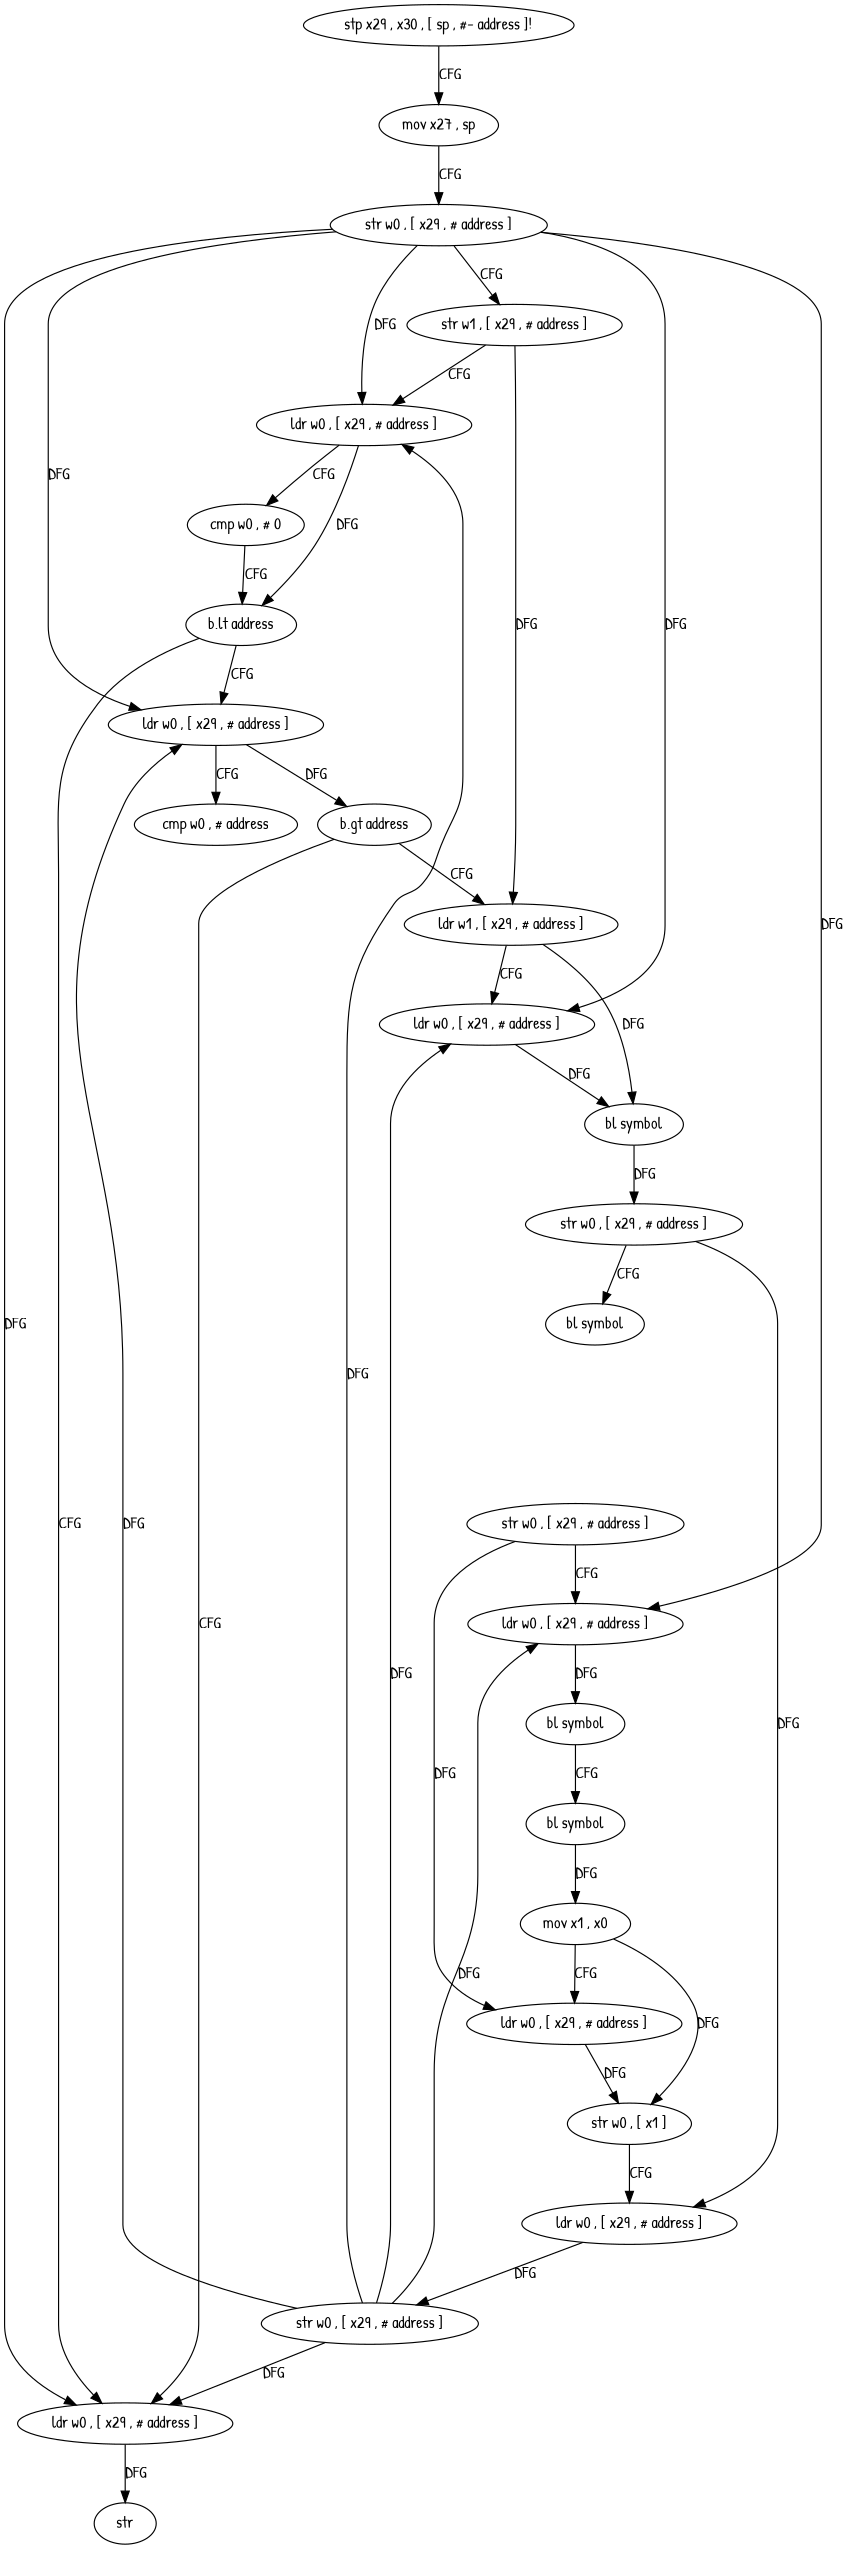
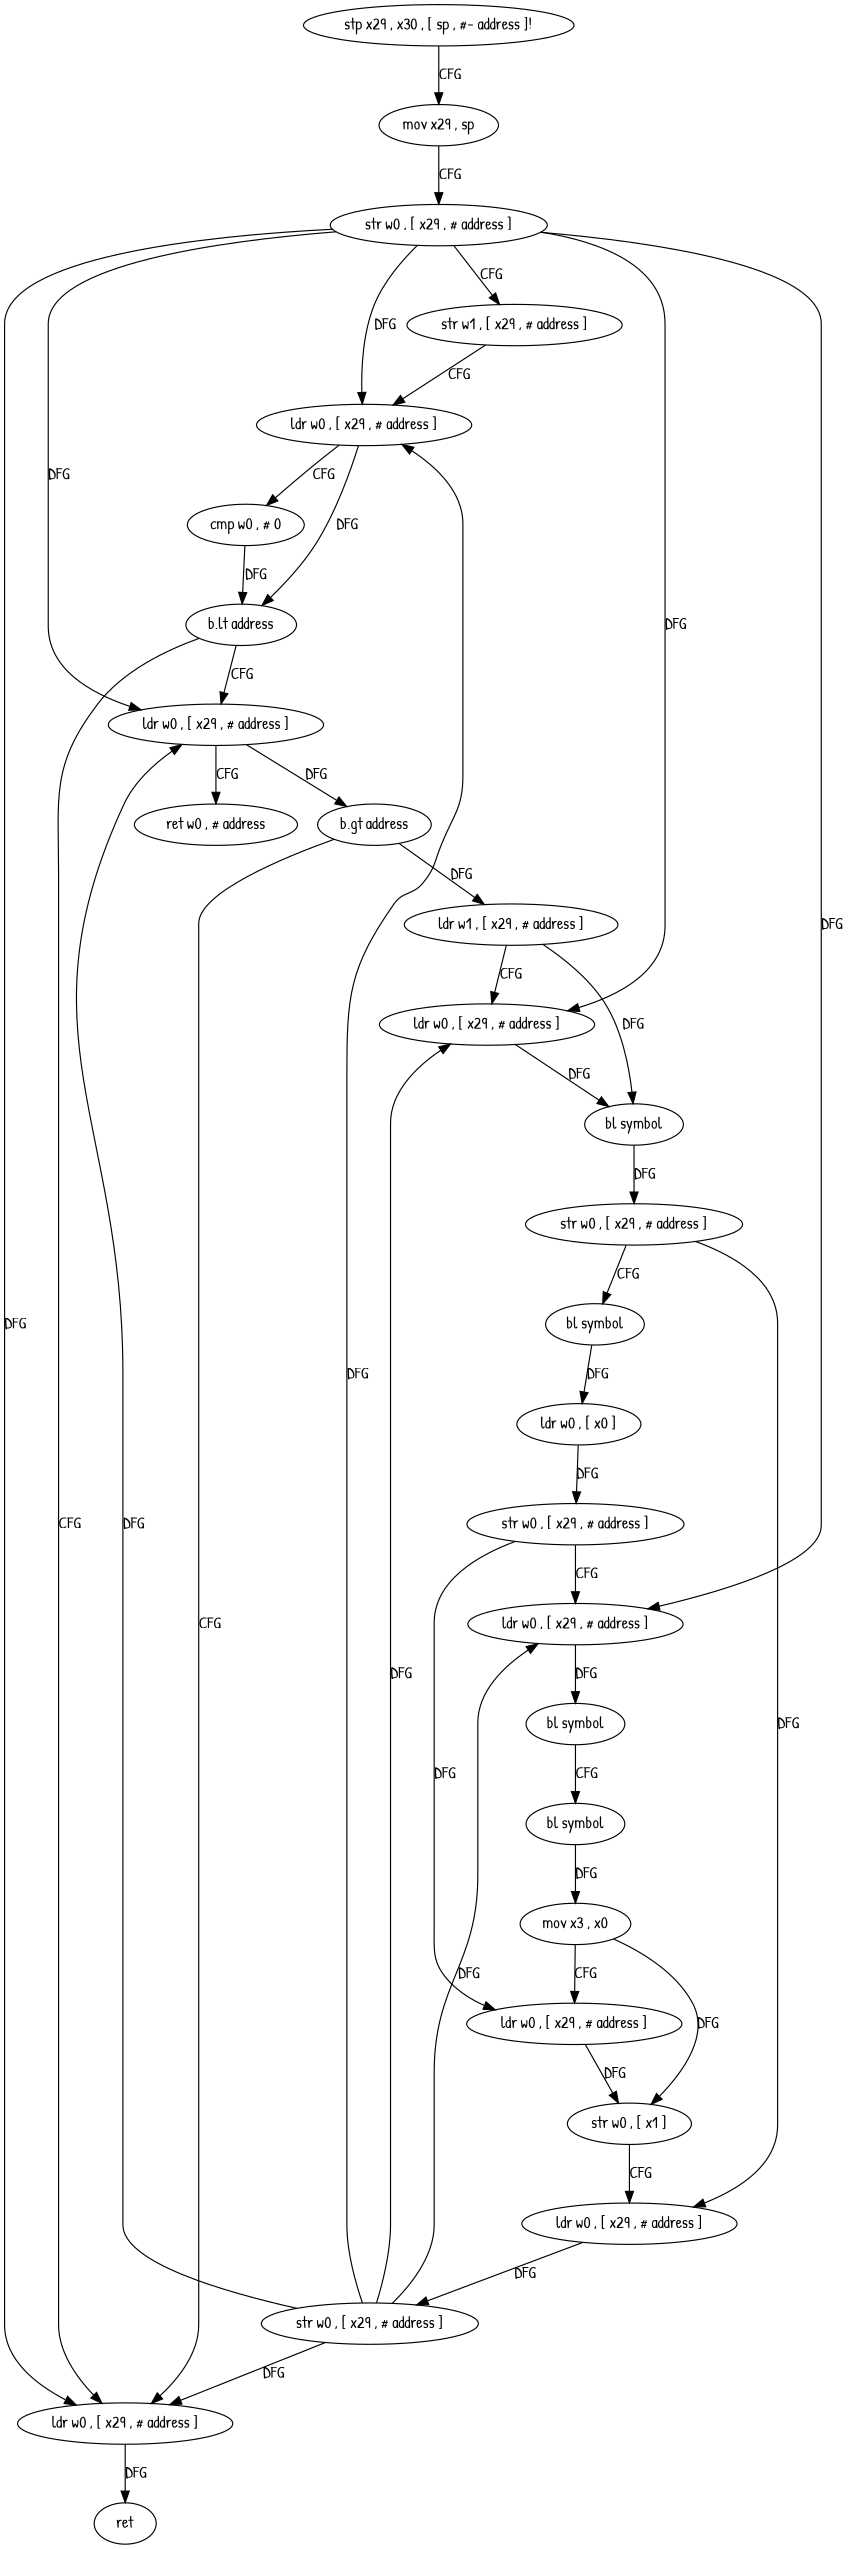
node "mov x27 , sp": label "mov x27 , sp" -> "mov x29 , sp"
edge "cmp w0 , # 0" -> "b.lt address": label "CFG" -> "DFG"
edge "str w1 , [ x29 , # address ]" -> "ldr w1 , [ x29 , # address ]": removed, label "DFG"
node "cmp w0 , # address": label "cmp w0 , # address" -> "ret w0 , # address"
edge "b.gt address" -> "ldr w1 , [ x29 , # address ]": label "CFG" -> "DFG"
node "ldr w0 , [ x0 ]": added
node "mov x1 , x0": label "mov x1 , x0" -> "mov x3 , x0"
node "str": label "str" -> "ret"
